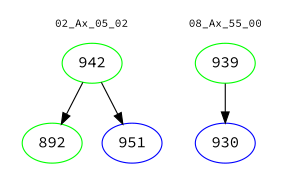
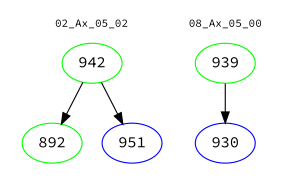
cluster "08_Ax_55_00": label "08_Ax_55_00" -> "08_Ax_05_00"
